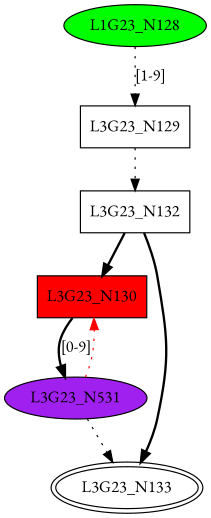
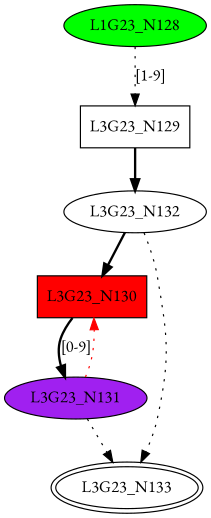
edge "L3G23_N129" -> "L3G23_N132": style dotted -> bold
node "L3G23_N132": shape box -> ellipse
edge "L3G23_N132" -> "L3G23_N133": style bold -> dotted
node "L3G23_N531": label "L3G23_N531" -> "L3G23_N131"
